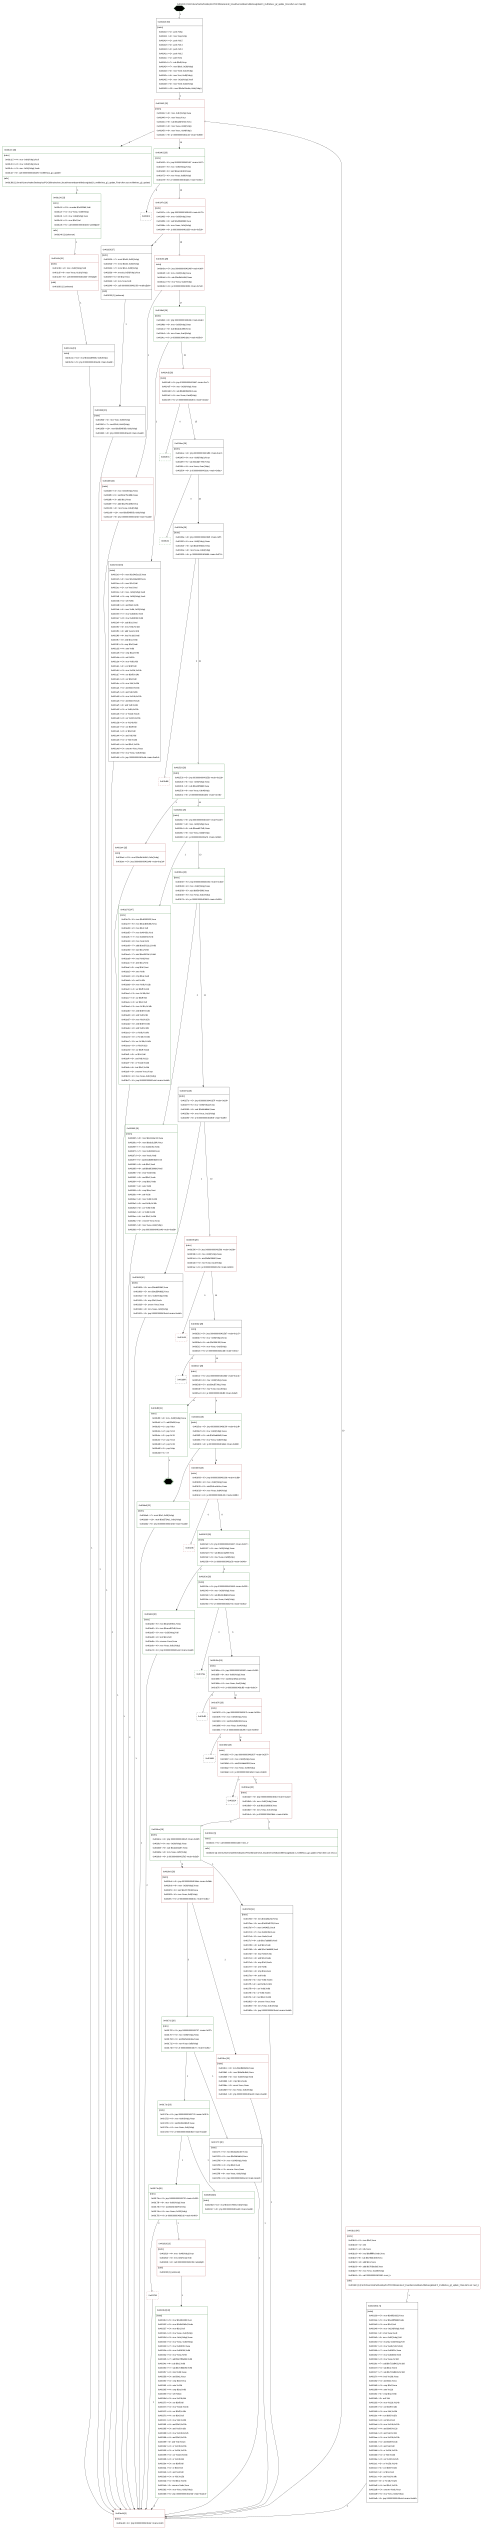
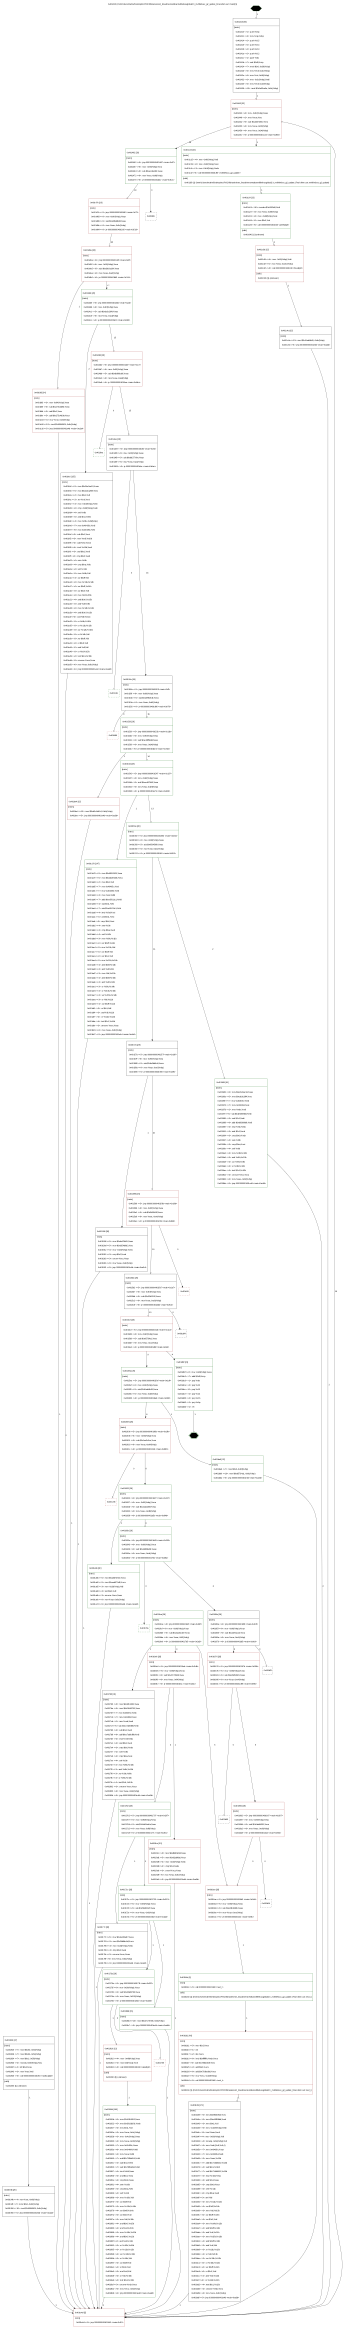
edge "0x40147e [28]" -> "0x401926 [37]": removed, label "1"
edge "0x4016ae [28]" -> "0x4016ca [28]": reversed
edge "0x401b0c [5]" -> "0x401b11 [40]": added, label "1"
edge "0x401756" -> "0x401e4d [5]": now "0x4018bd [15]" -> "0x401e4d [5]"
